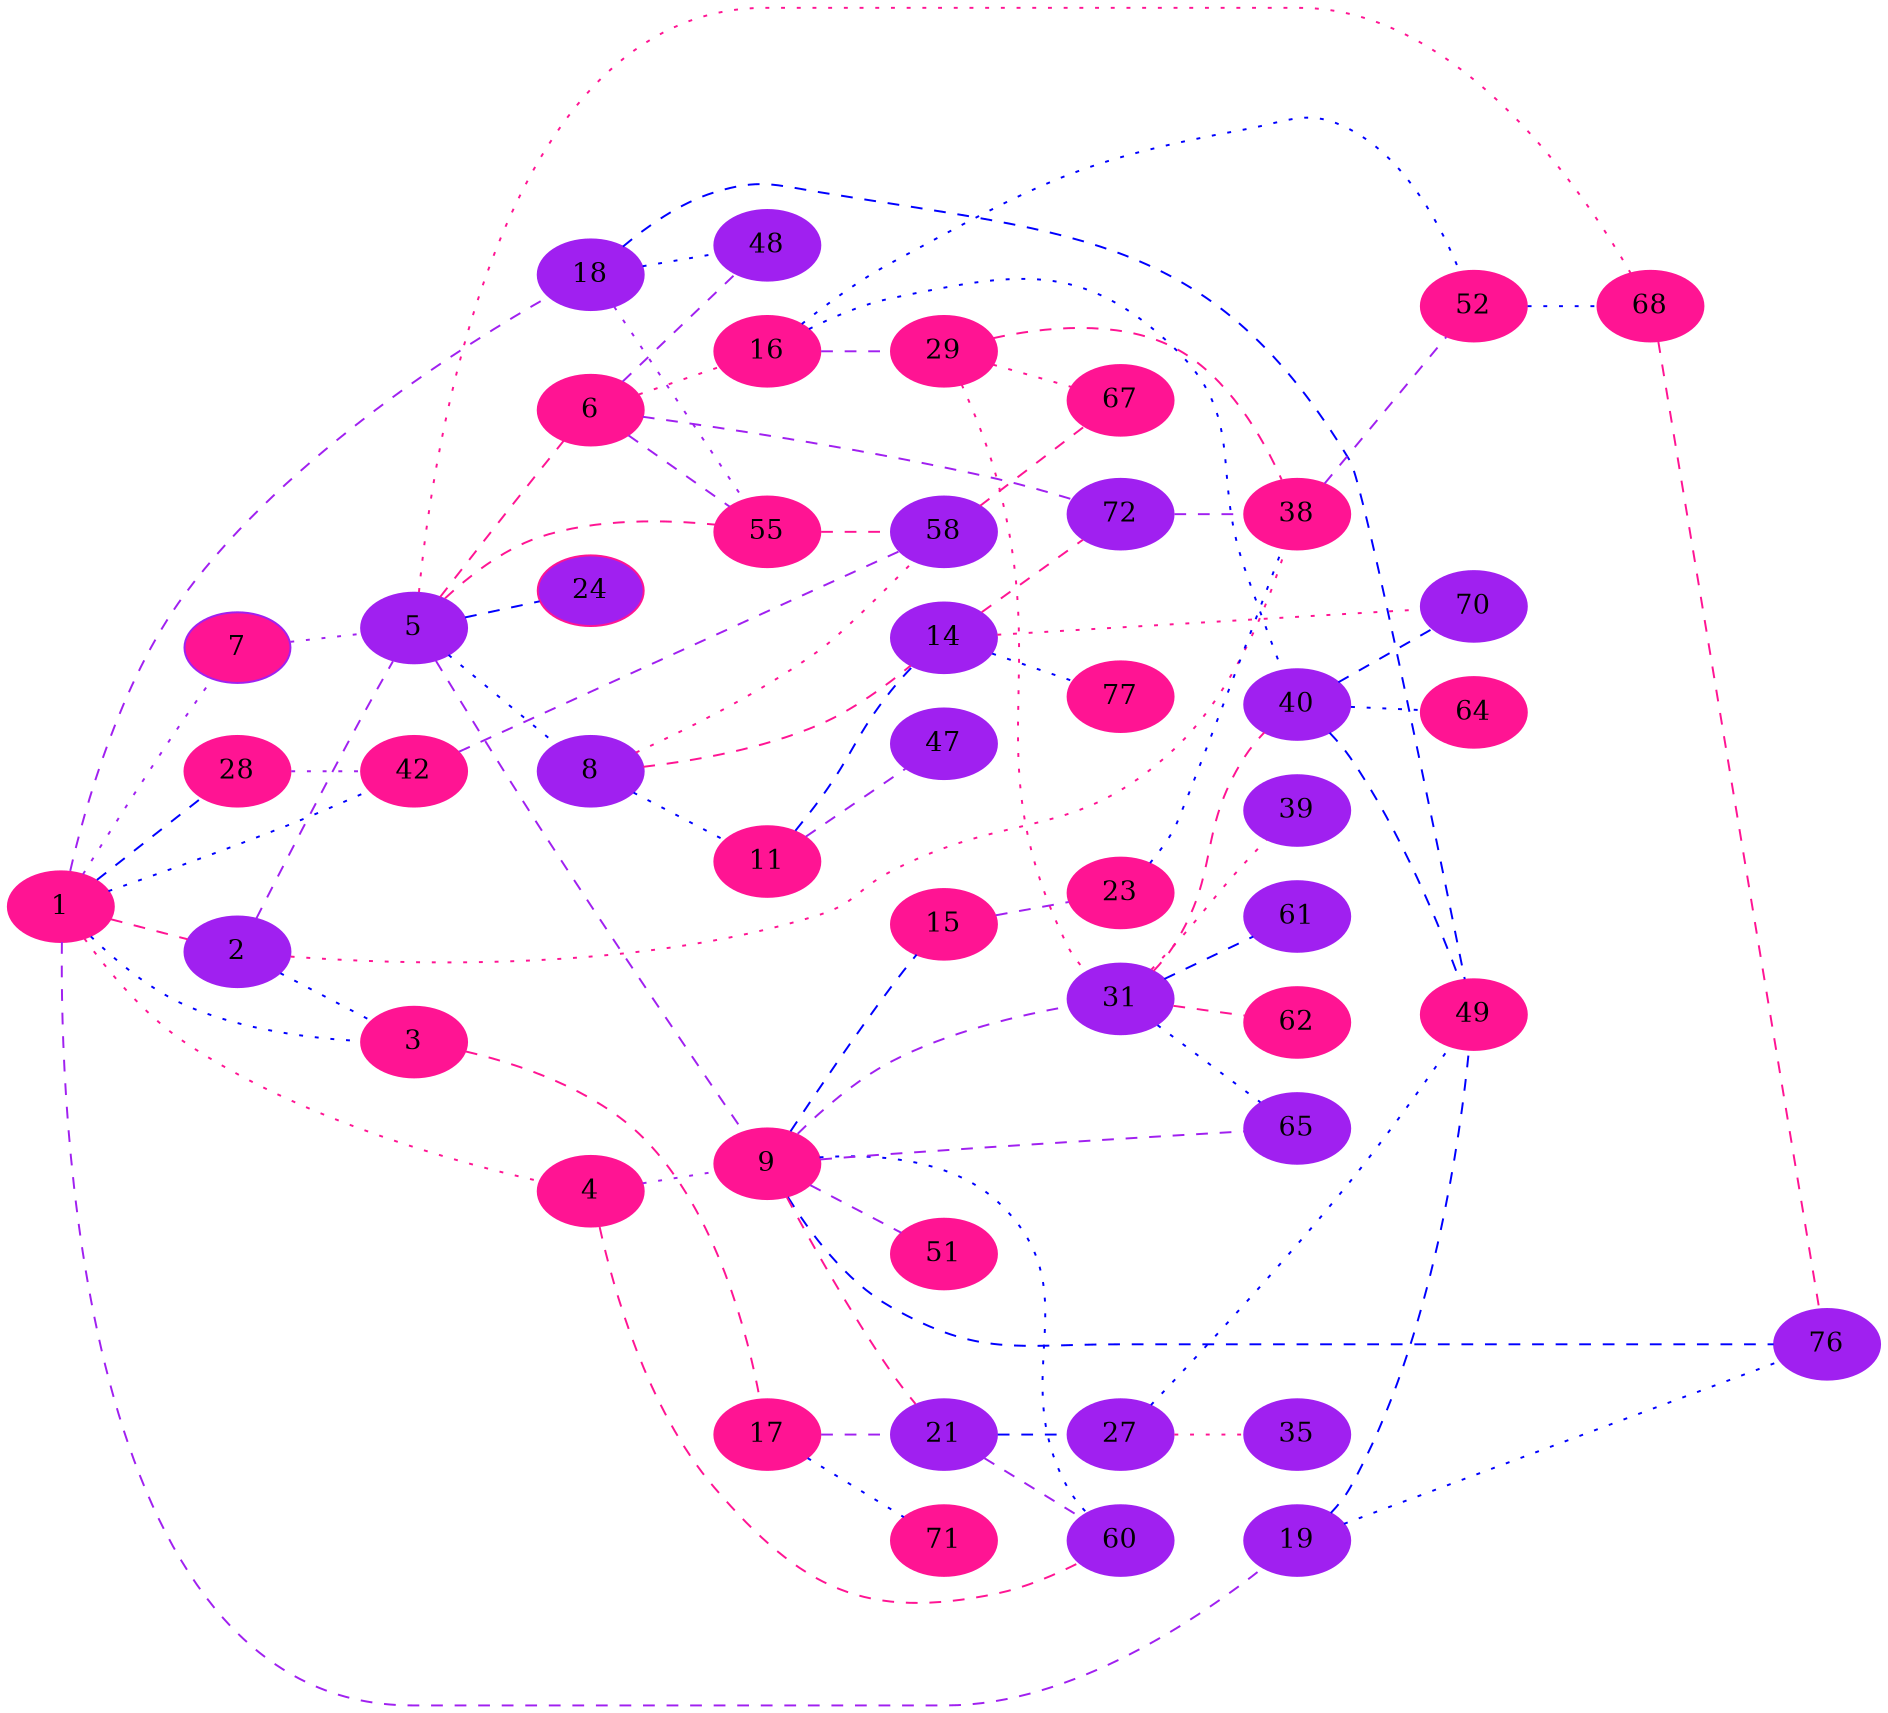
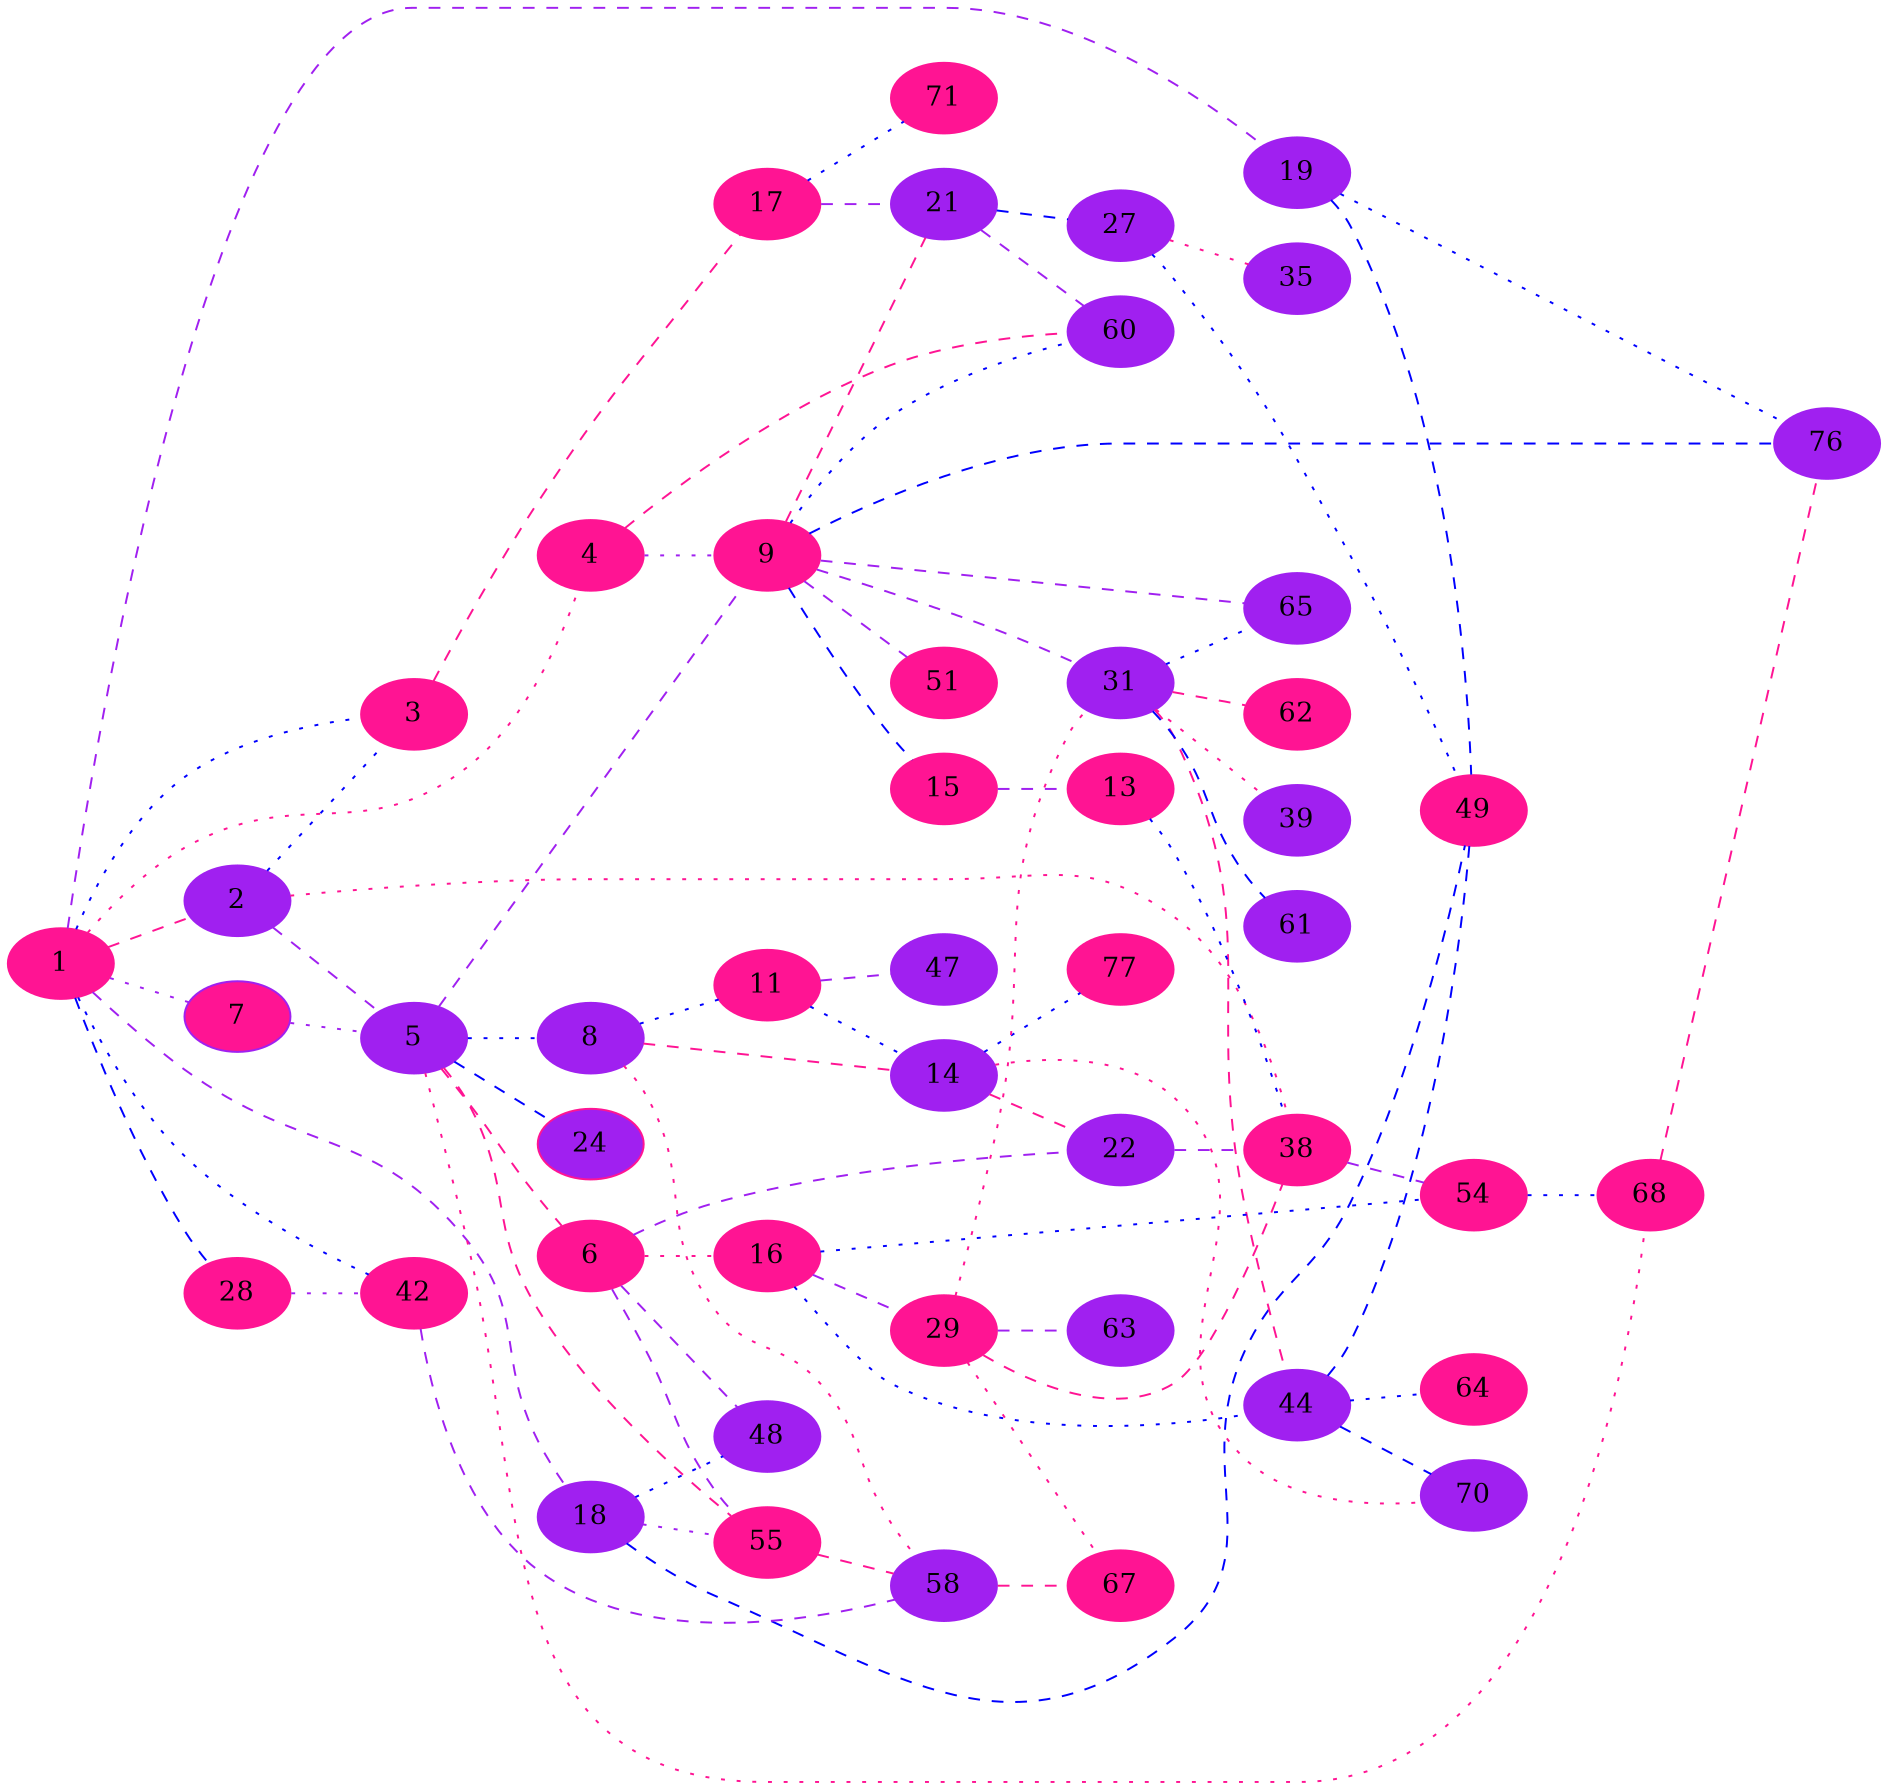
node "52": label "52" -> "54"
node "72": label "72" -> "22"
node "40": label "40" -> "44"
edge "14" -- "11": style dashed -> dotted
node "23": label "23" -> "13"
node "63": added
